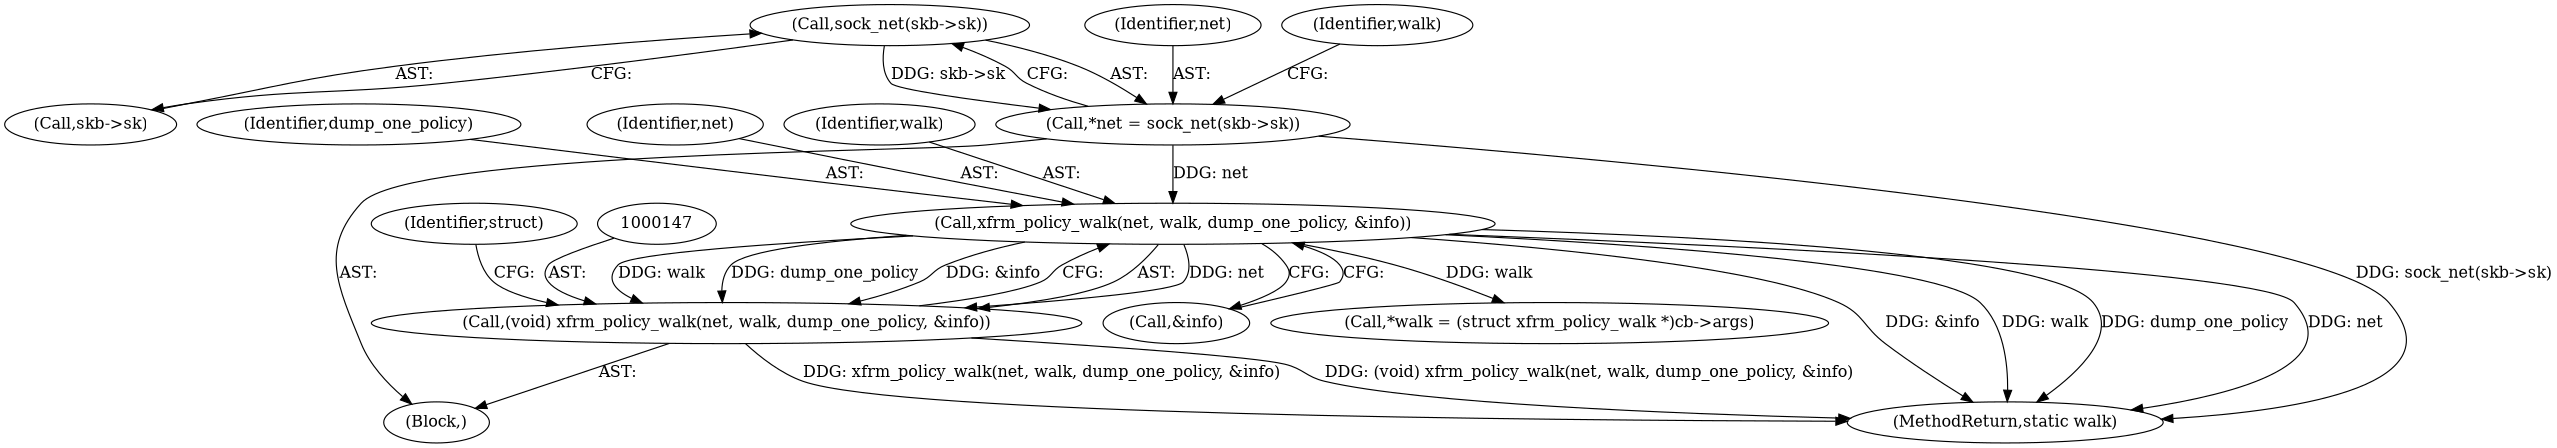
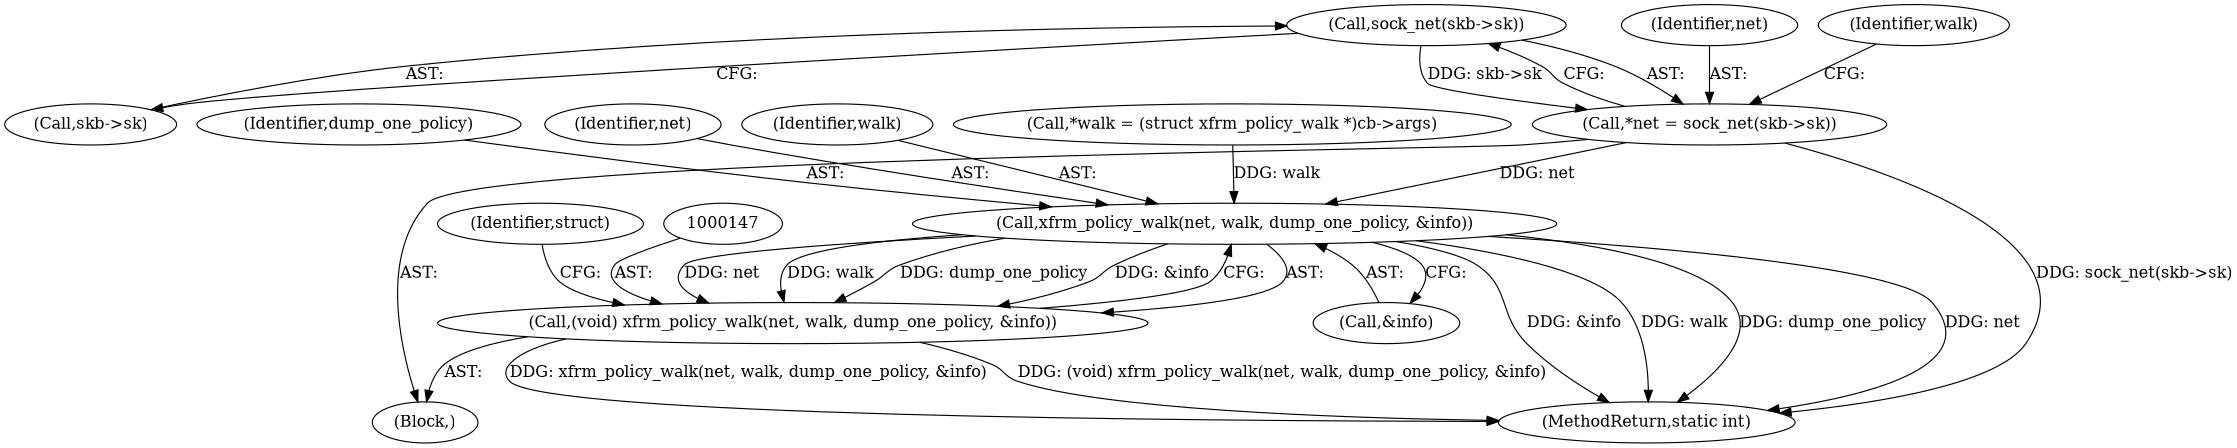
edge "(Call,xfrm_policy_walk(net, walk, dump_one_policy, &info))" -> "(Call,*walk = (struct xfrm_policy_walk *)cb->args)": reversed
edge "(Call,&info)" -> "(Call,xfrm_policy_walk(net, walk, dump_one_policy, &info))": label "CFG: " -> "AST: "
node "(MethodReturn,static walk)": label "(MethodReturn,static walk)" -> "(MethodReturn,static int)"
